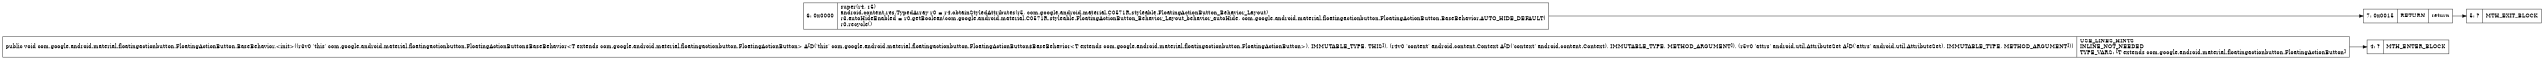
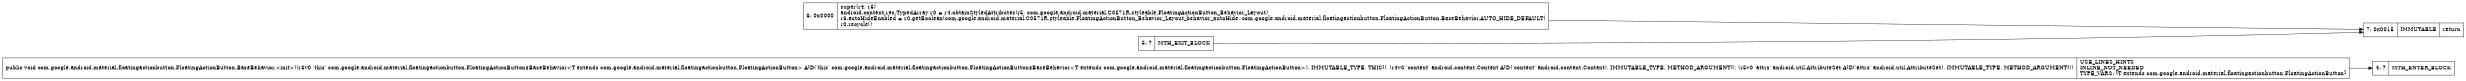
node "7: 0x0015": text "RETURN" -> "IMMUTABLE"
edge "7: 0x0015" -> "5: ?": reversed
